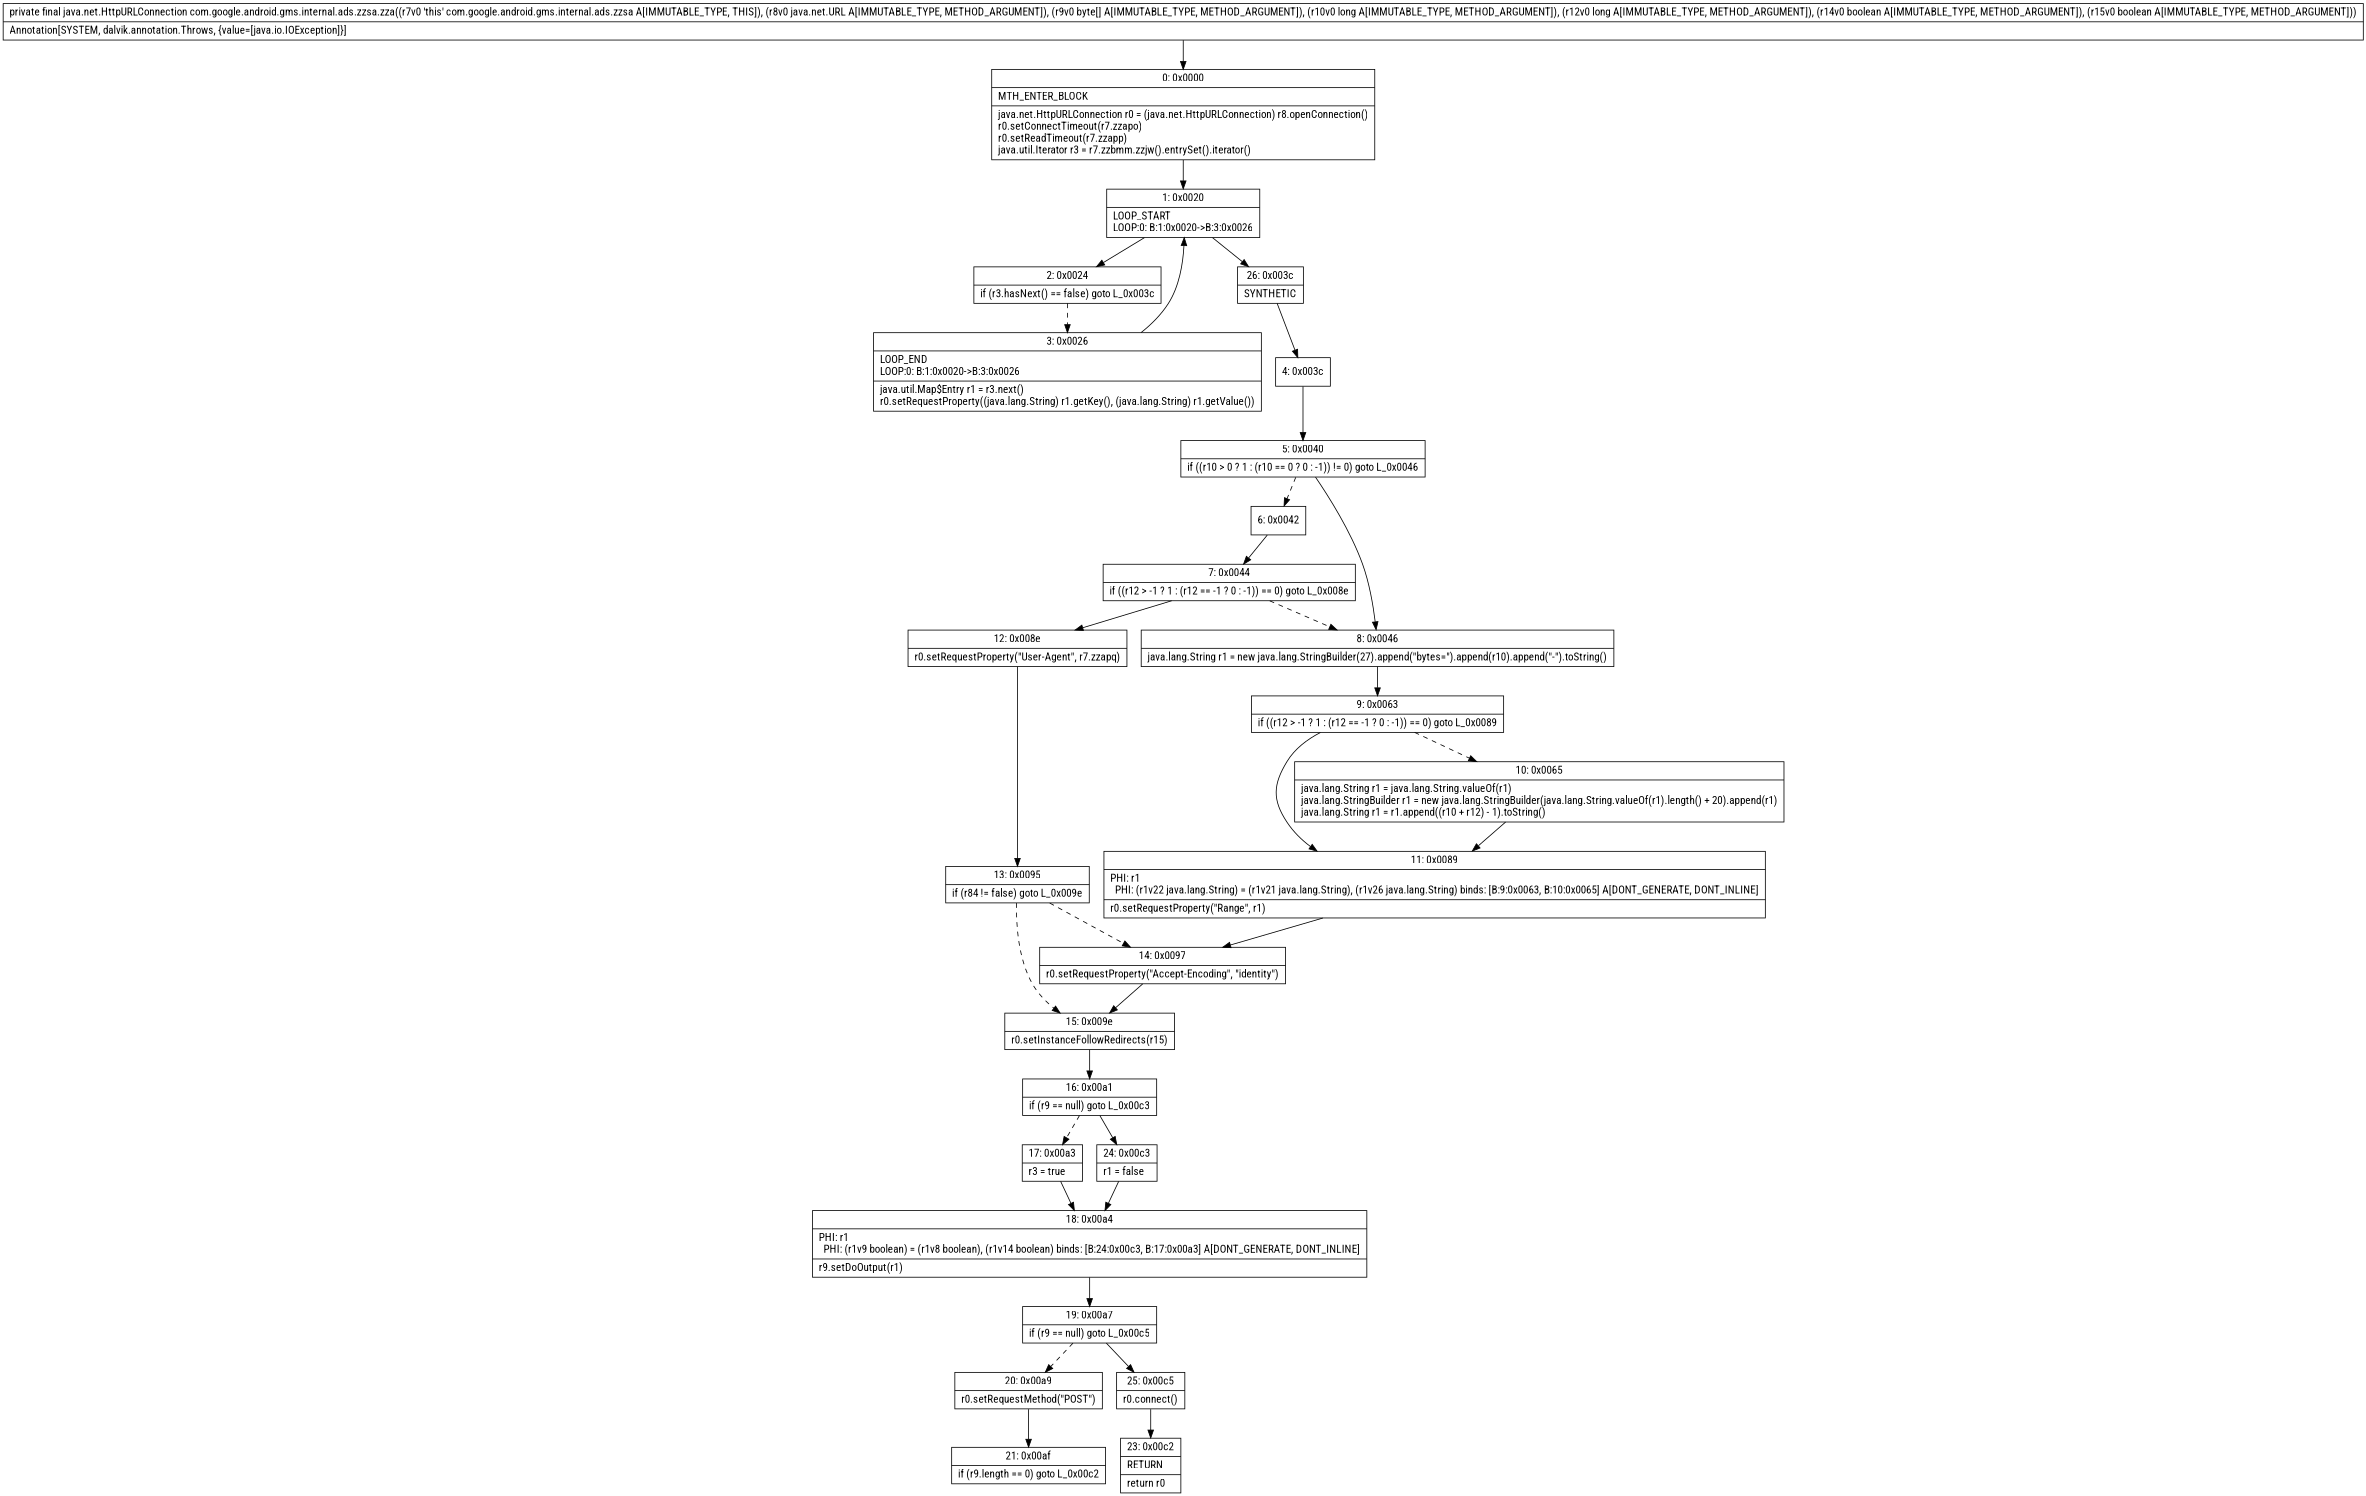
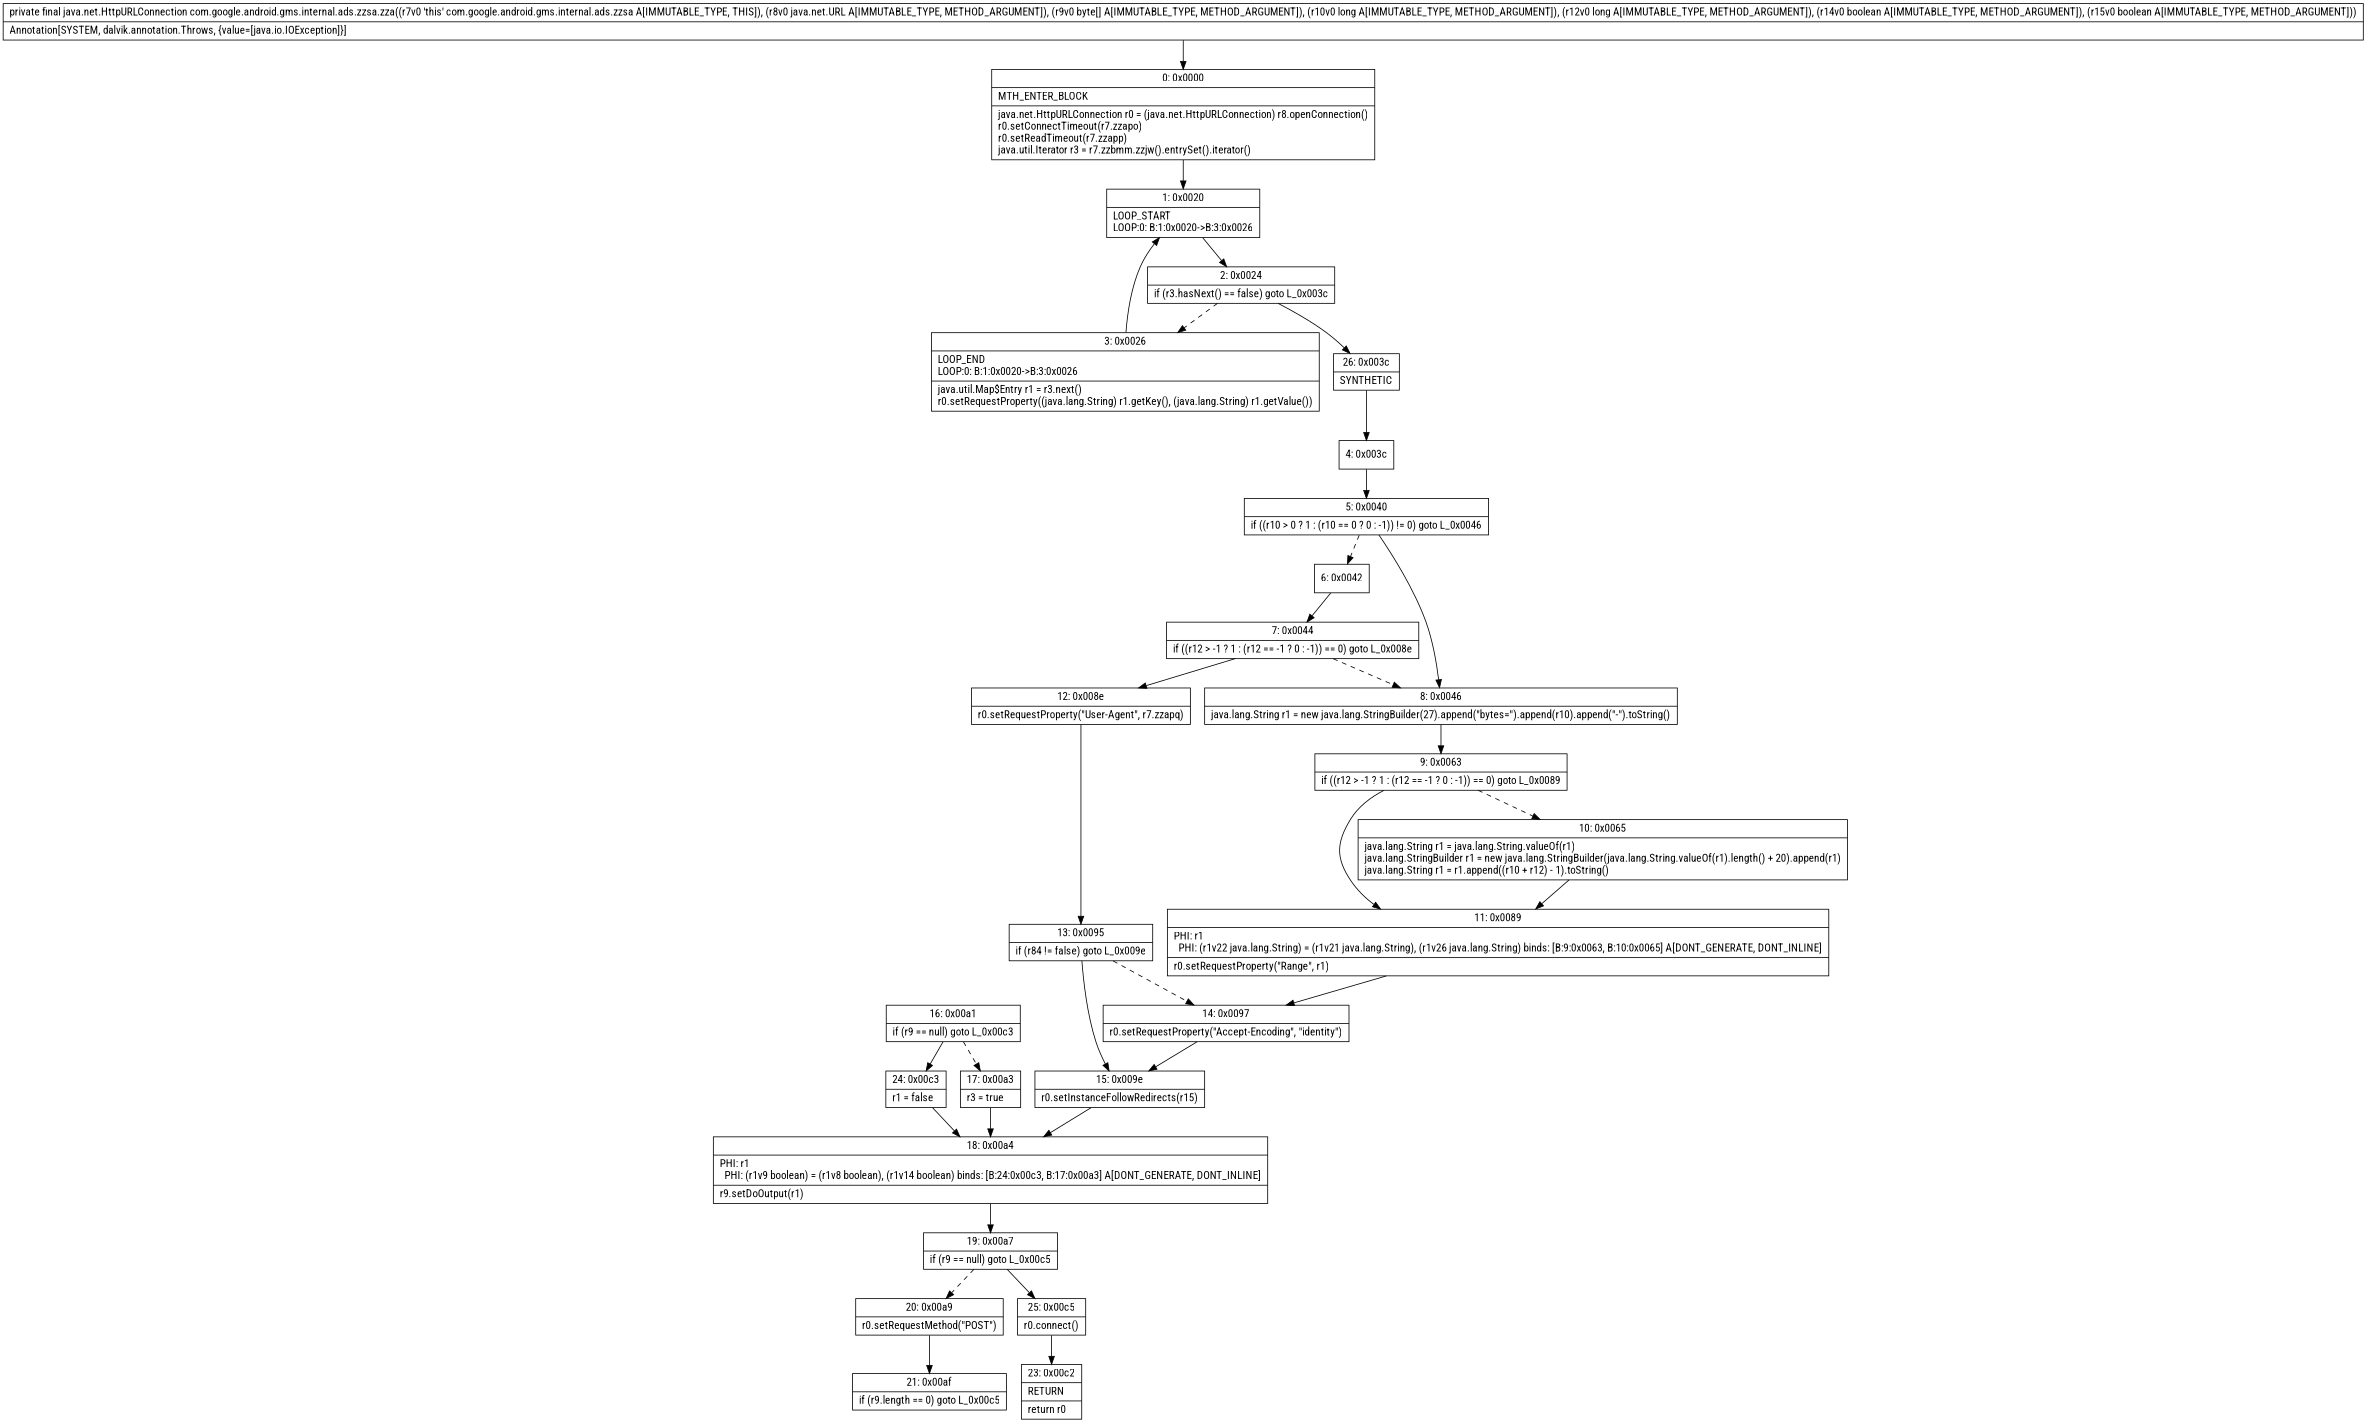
edge "1: 0x0020" -> "26: 0x003c": now "2: 0x0024" -> "26: 0x003c"
edge "13: 0x0095" -> "15: 0x009e": style dashed -> solid
edge "15: 0x009e" -> "16: 0x00a1": now "15: 0x009e" -> "18: 0x00a4"
node "21: 0x00af": text "if (r9.length == 0) goto L_0x00c2" -> "if (r9.length == 0) goto L_0x00c5"
